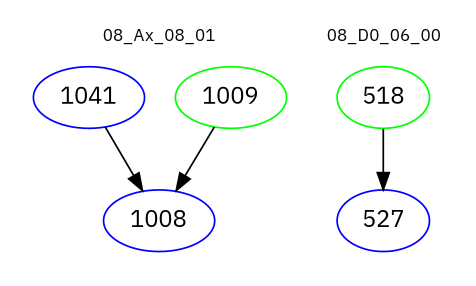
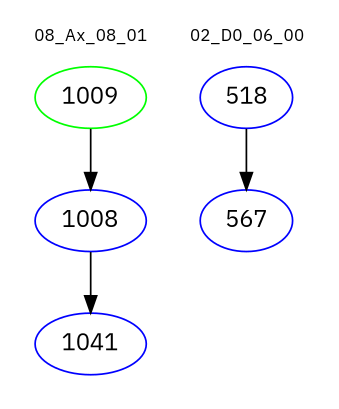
cluster "08_D0_06_00": label "08_D0_06_00" -> "02_D0_06_00"
node "518": color green -> blue
edge "1041" -> "1008": reversed
node "527": label "527" -> "567"
